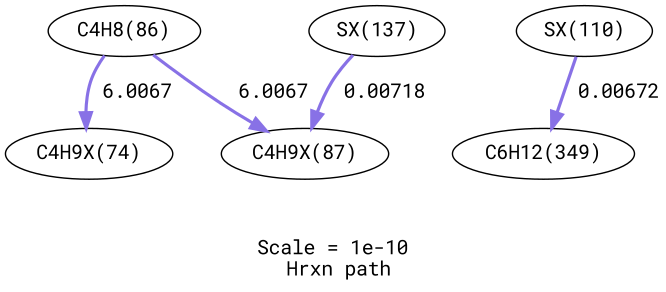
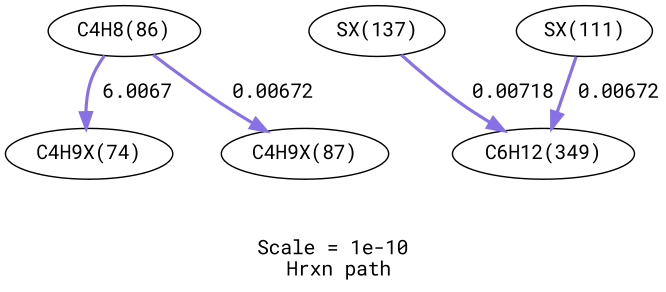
node "SX(110)": label "SX(110)" -> "SX(111)"
edge "SX(137)" -> "C4H9X(87)": now "SX(137)" -> "C6H12(349)"
edge "C4H8(86)" -> "C4H9X(87)": label " 6.0067" -> " 0.00672"
